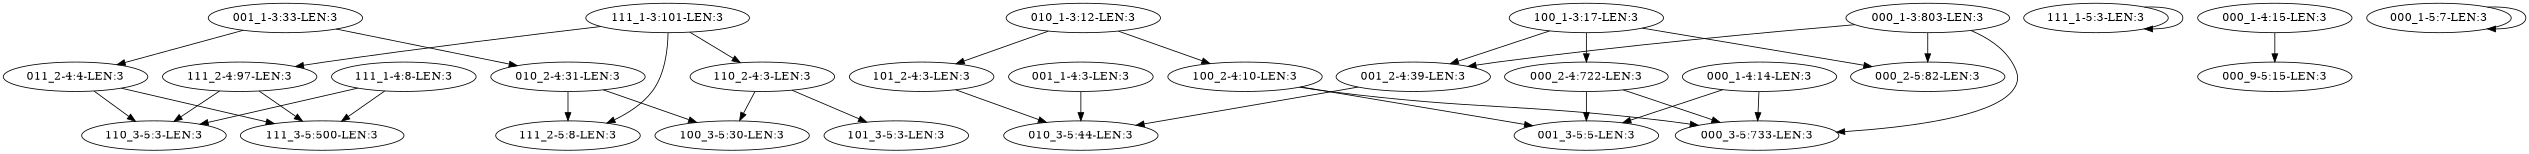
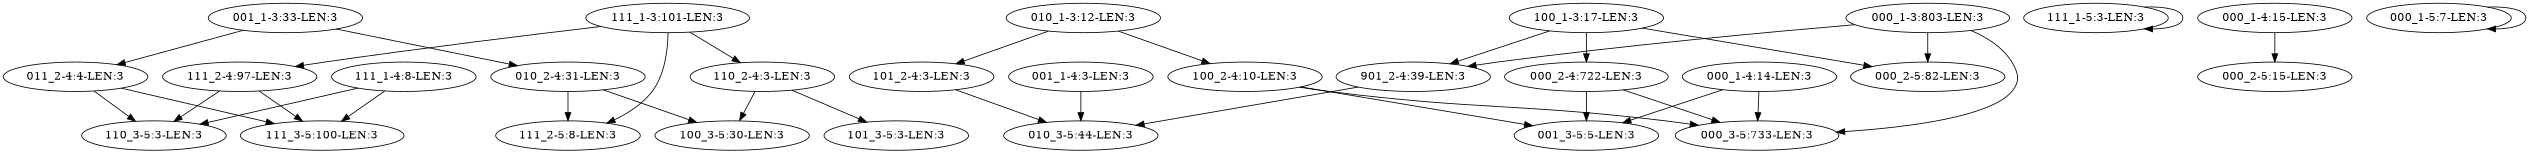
node "001_2-4:39-LEN:3": label "001_2-4:39-LEN:3" -> "901_2-4:39-LEN:3"
node "000_9-5:15-LEN:3": label "000_9-5:15-LEN:3" -> "000_2-5:15-LEN:3"
node "111_3-5:500-LEN:3": label "111_3-5:500-LEN:3" -> "111_3-5:100-LEN:3"
